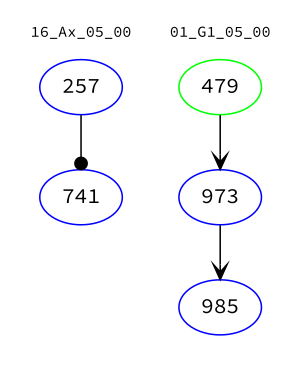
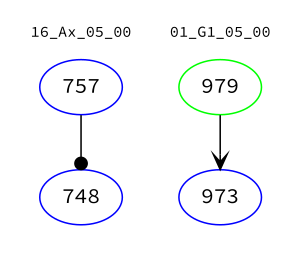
node "257": label "257" -> "757"
node "479": label "479" -> "979"
node "741": label "741" -> "748"
node "985": removed
